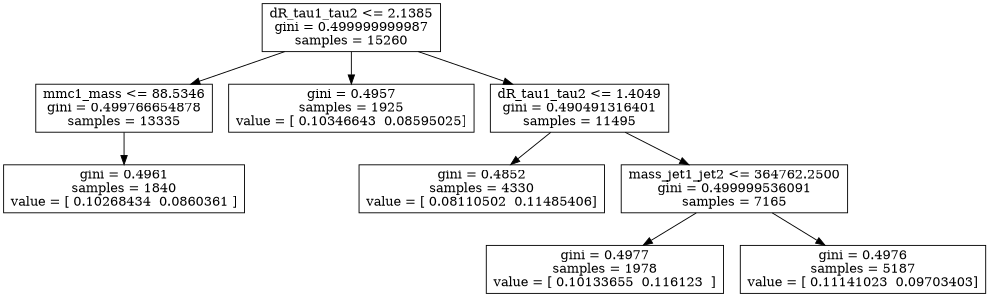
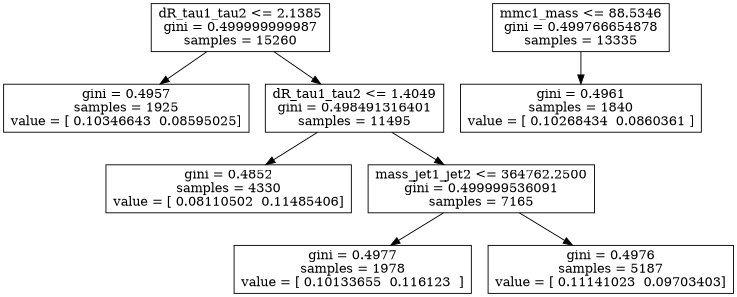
edge "dR_tau1_tau2 <= 2.1385 gini = 0.499999999987 samples = 15260" -> "mmc1_mass <= 88.5346 gini = 0.499766654878 samples = 13335": removed
node "dR_tau1_tau2 <= 1.4049 gini = 0.490491316401 samples = 11495": label "dR_tau1_tau2 <= 1.4049 gini = 0.490491316401 samples = 11495" -> "dR_tau1_tau2 <= 1.4049 gini = 0.498491316401 samples = 11495"
